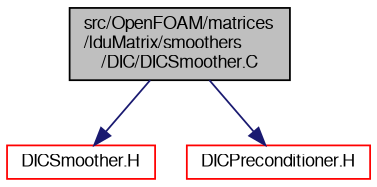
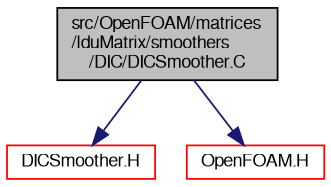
node "DICPreconditioner.H": label "DICPreconditioner.H" -> "OpenFOAM.H"
